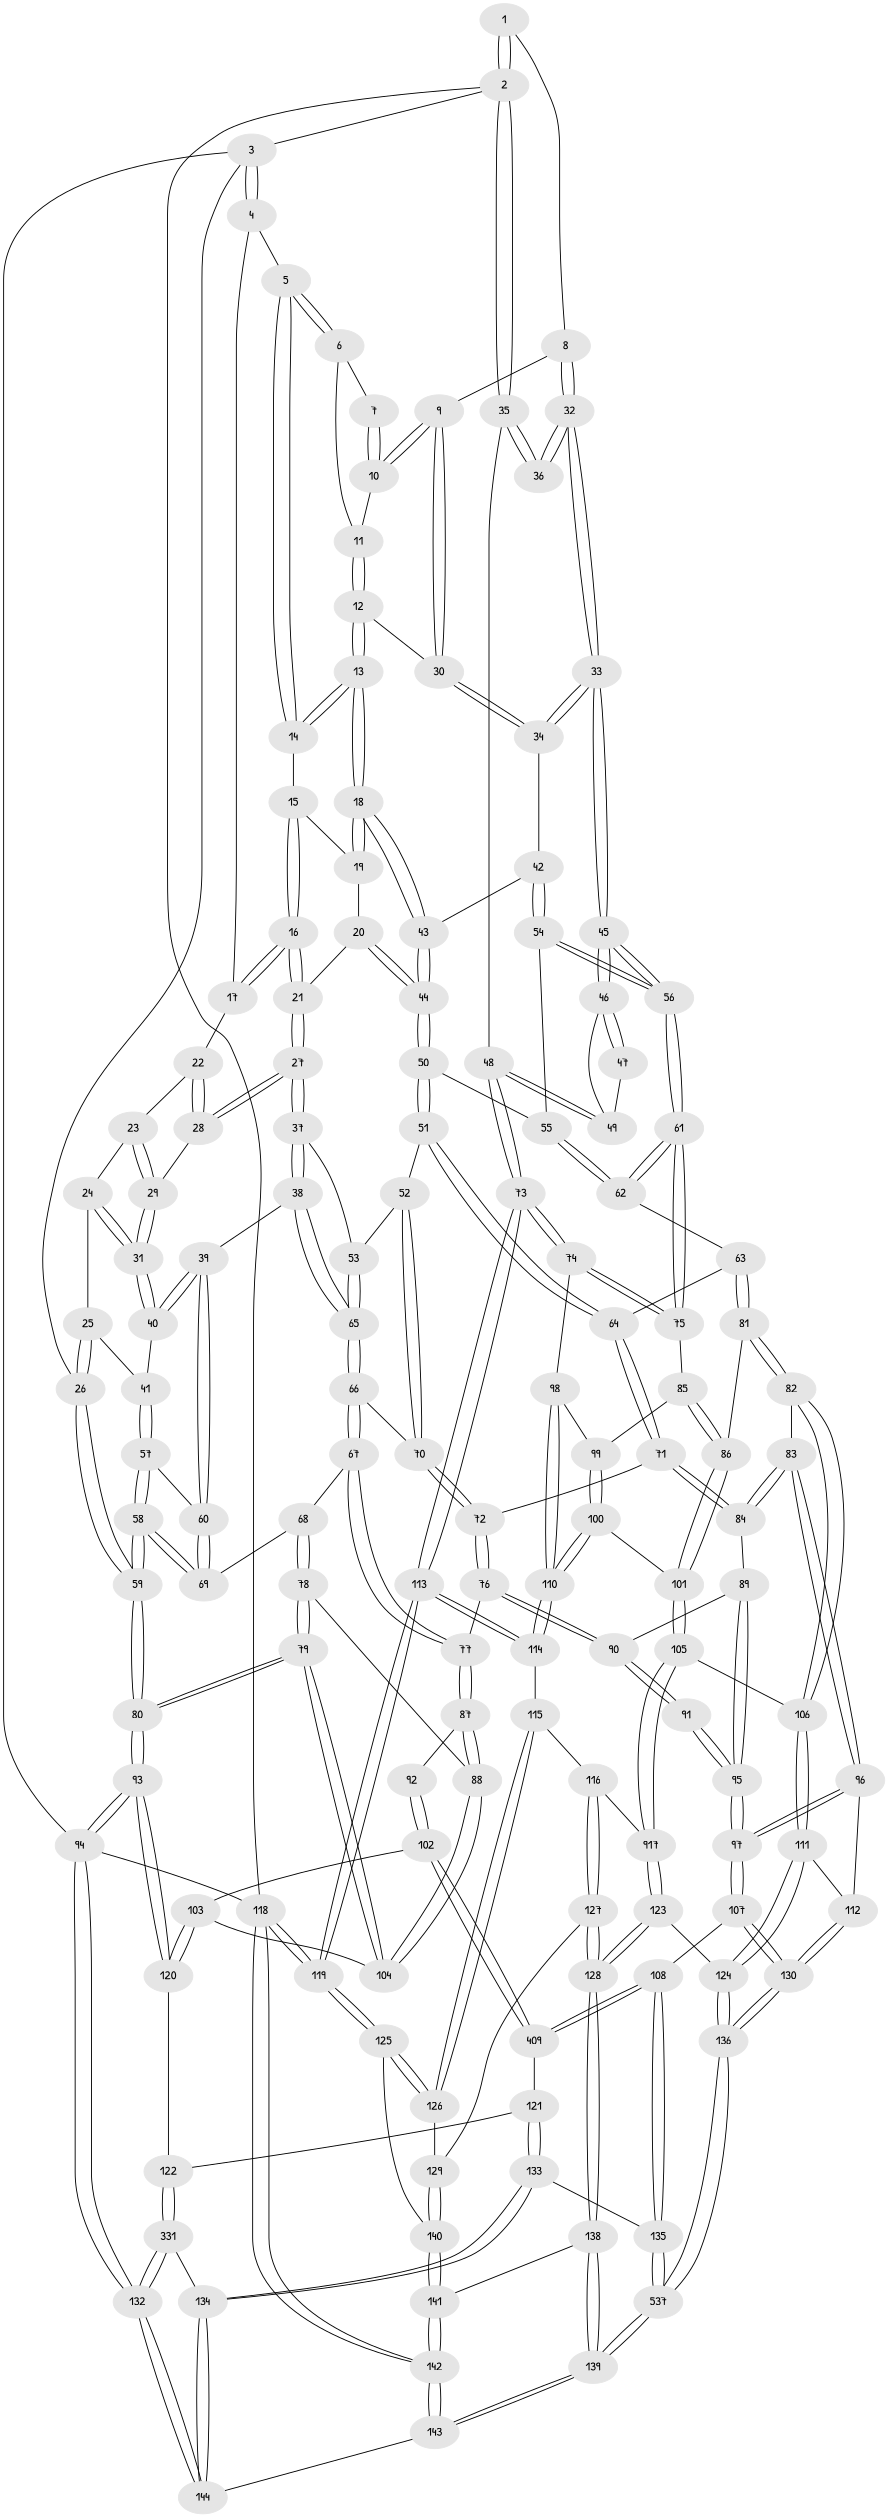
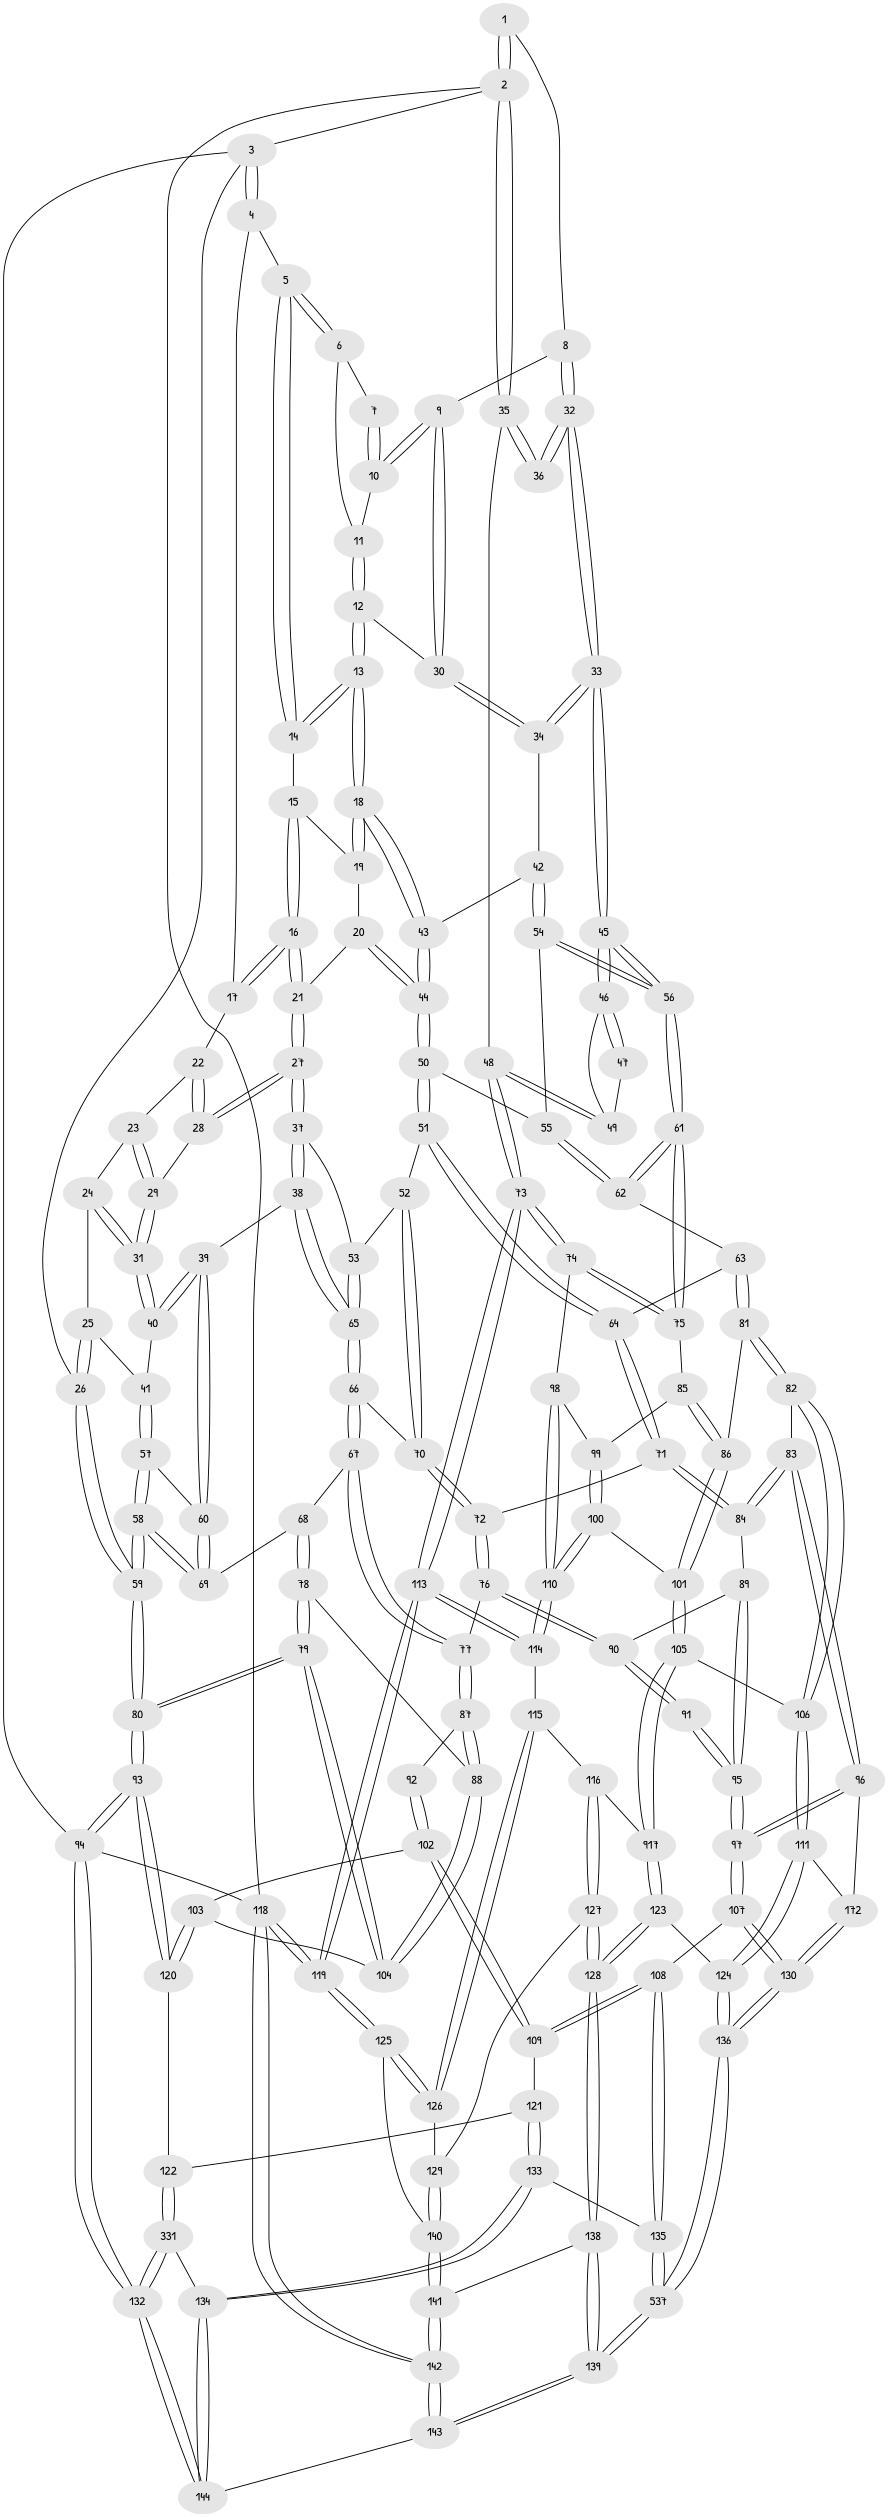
node "112": label "112" -> "172"
node "409": label "409" -> "109"
